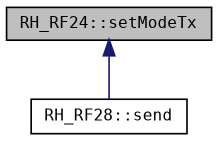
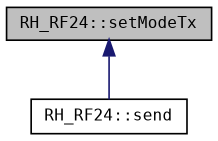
node "RH_RF28::send": label "RH_RF28::send" -> "RH_RF24::send"
